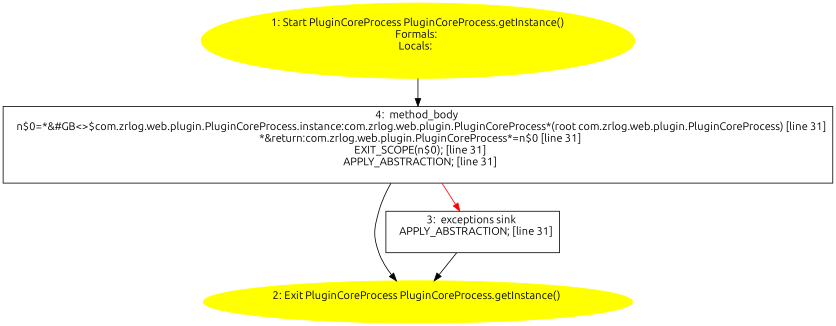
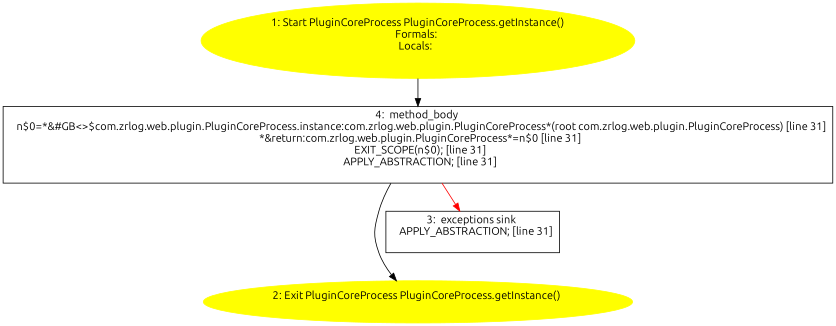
edge "3:  exceptions sink APPLY_ABSTRACTION; [line 31]" -> "2: Exit PluginCoreProcess PluginCoreProcess.getInstance()": removed
